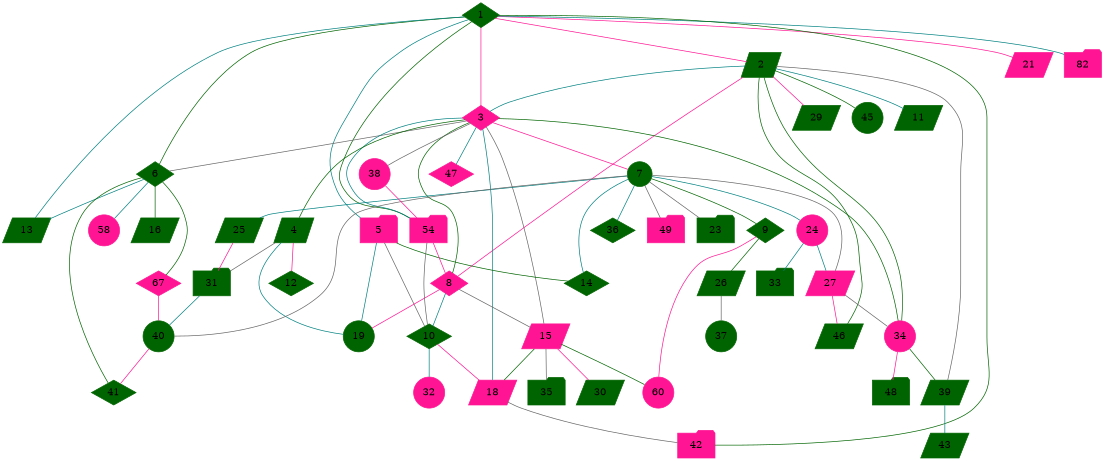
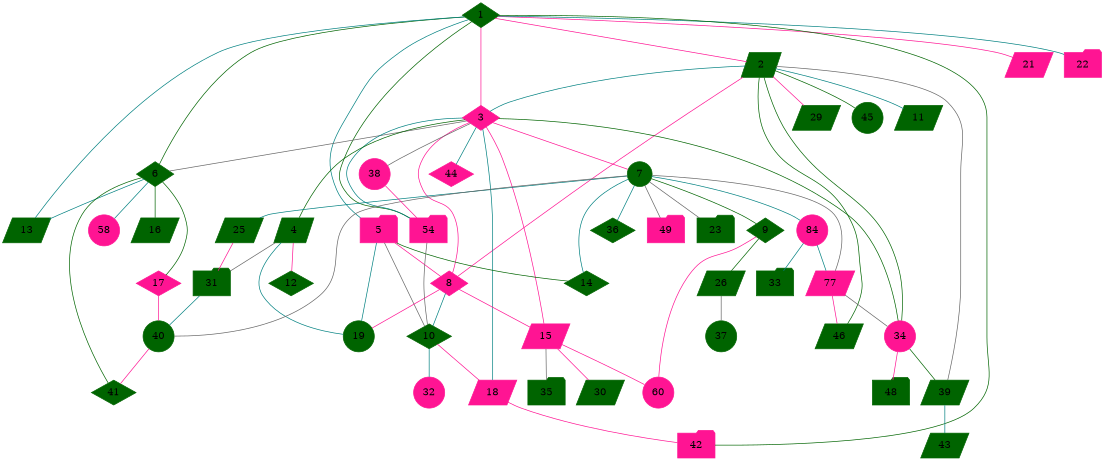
node "82": label "82" -> "22"
node "47": label "47" -> "44"
edge "3" -- "8": color darkgreen -> deeppink
edge "3" -- "15": color gray40 -> deeppink
node "24": label "24" -> "84"
edge "54" -- "8": now "5" -- "8"
node "67": label "67" -> "17"
node "27": label "27" -> "77"
edge "8" -- "15": color gray40 -> deeppink
edge "15" -- "18": removed
edge "15" -- "60": color darkgreen -> deeppink
edge "18" -- "42": color gray40 -> deeppink
